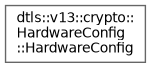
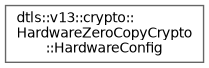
node "dtls::v13::crypto:: HardwareConfig ::HardwareConfig": label "dtls::v13::crypto:: HardwareConfig ::HardwareConfig" -> "dtls::v13::crypto:: HardwareZeroCopyCrypto ::HardwareConfig"
